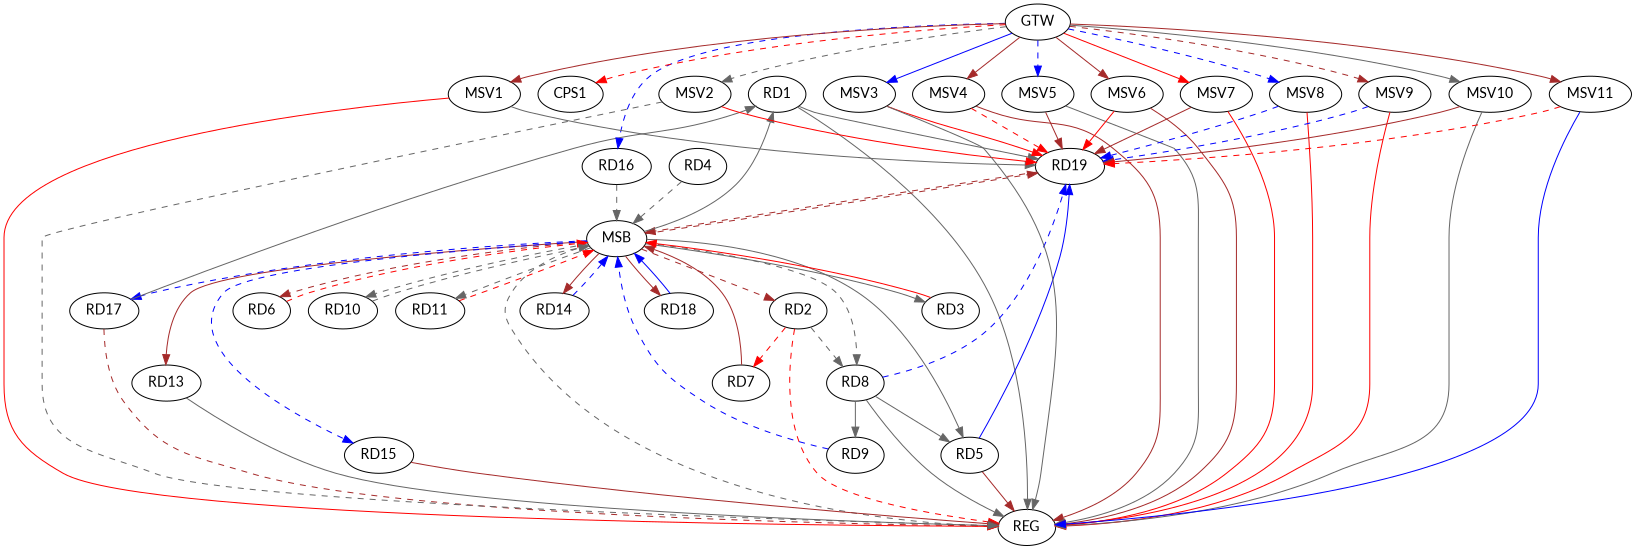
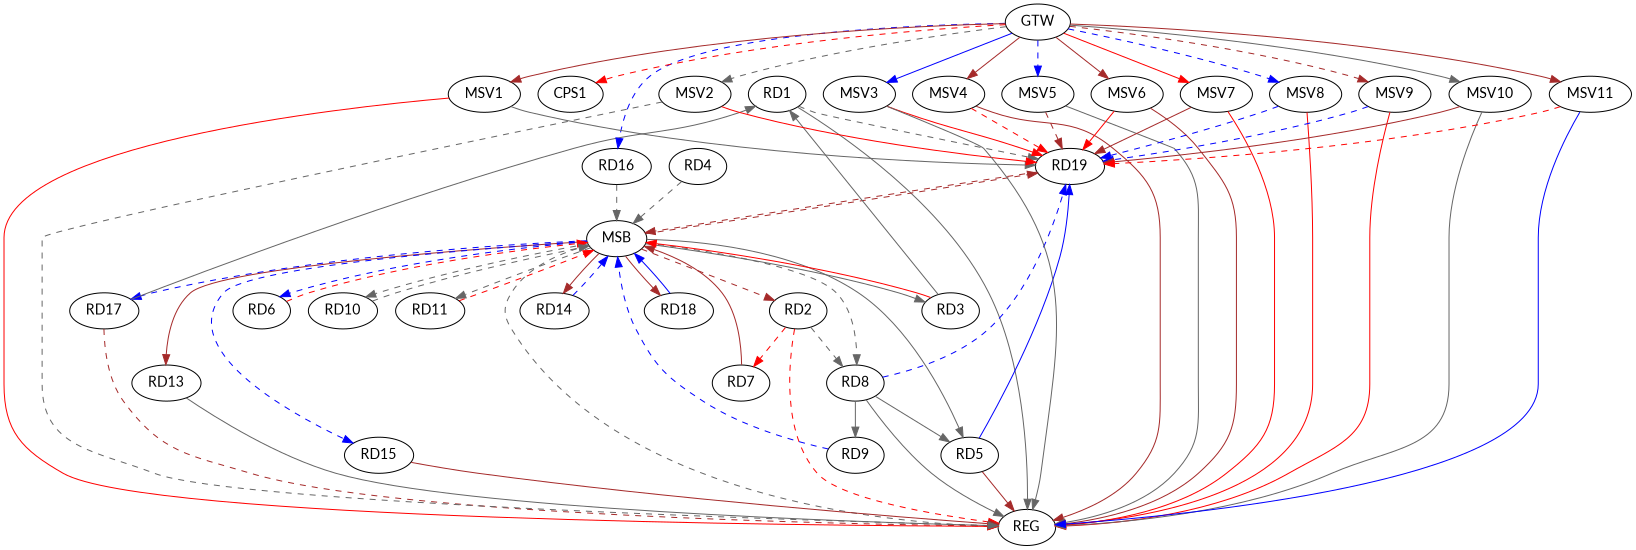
edge "MSV5" -> "RD19": style solid -> dashed
edge "RD1" -> "RD19": style solid -> dashed
edge "MSB" -> "RD1": now "RD3" -> "RD1"
edge "MSB" -> "RD6": color brown -> blue
